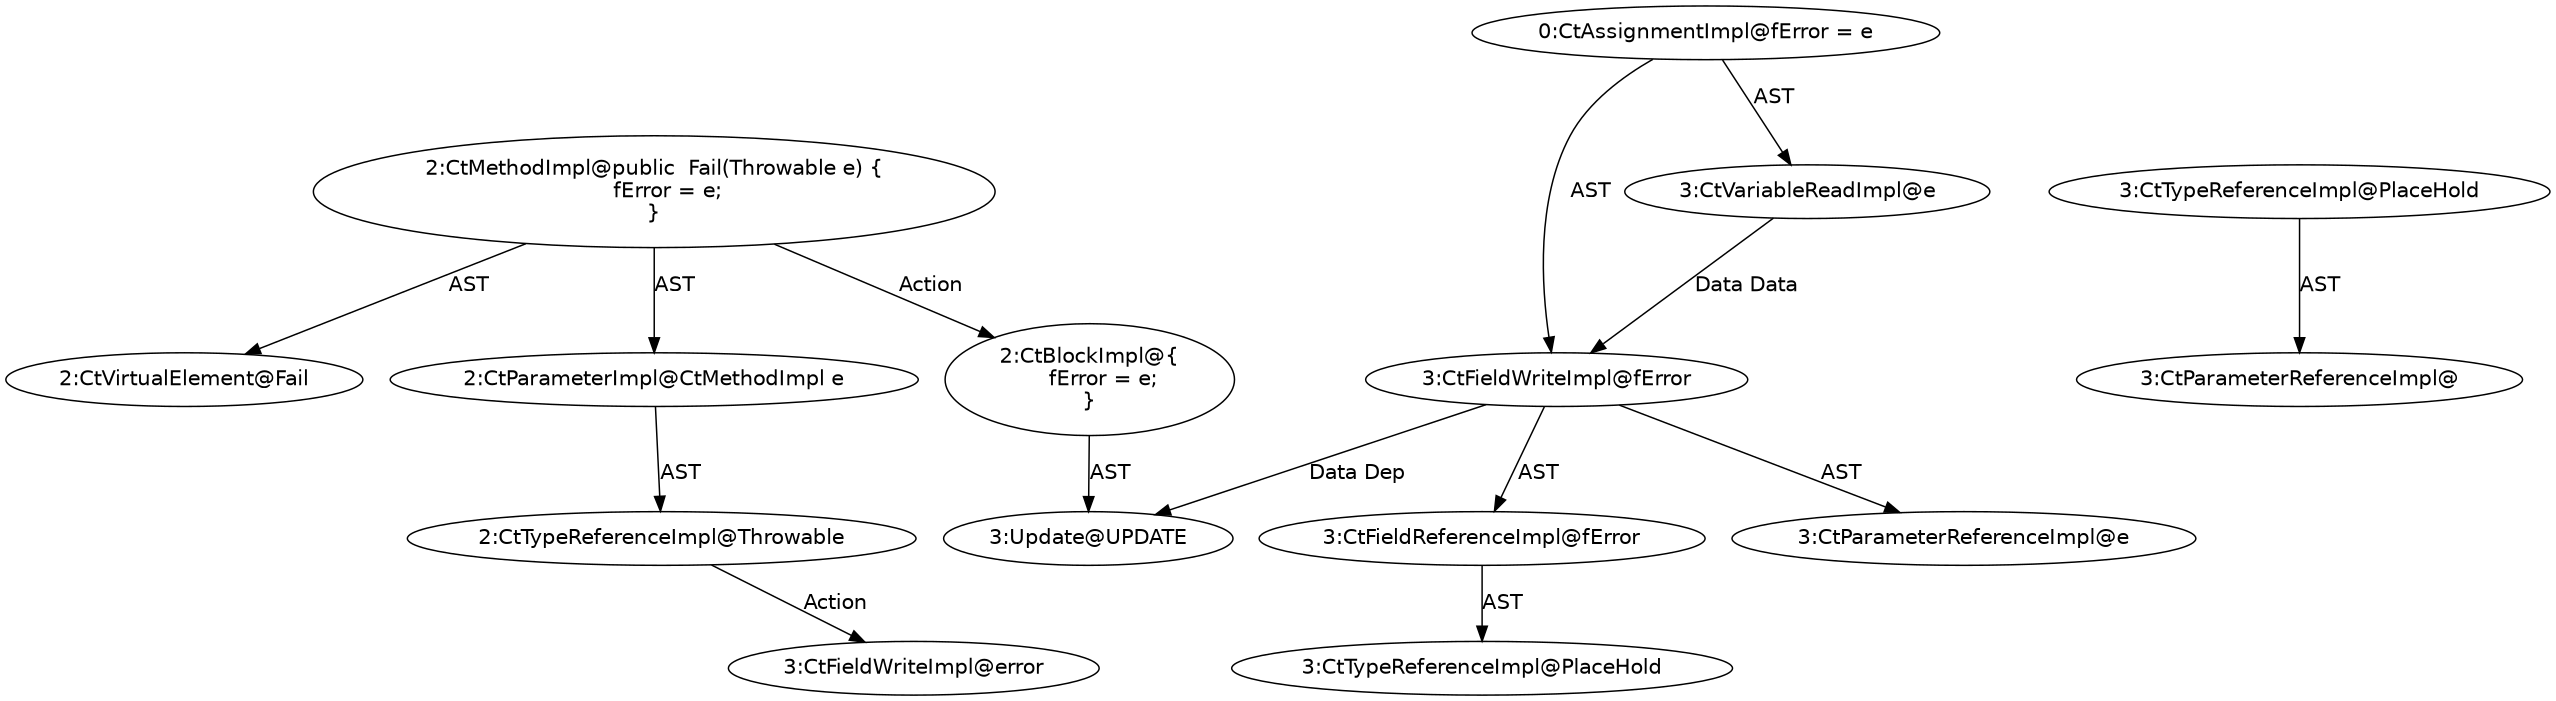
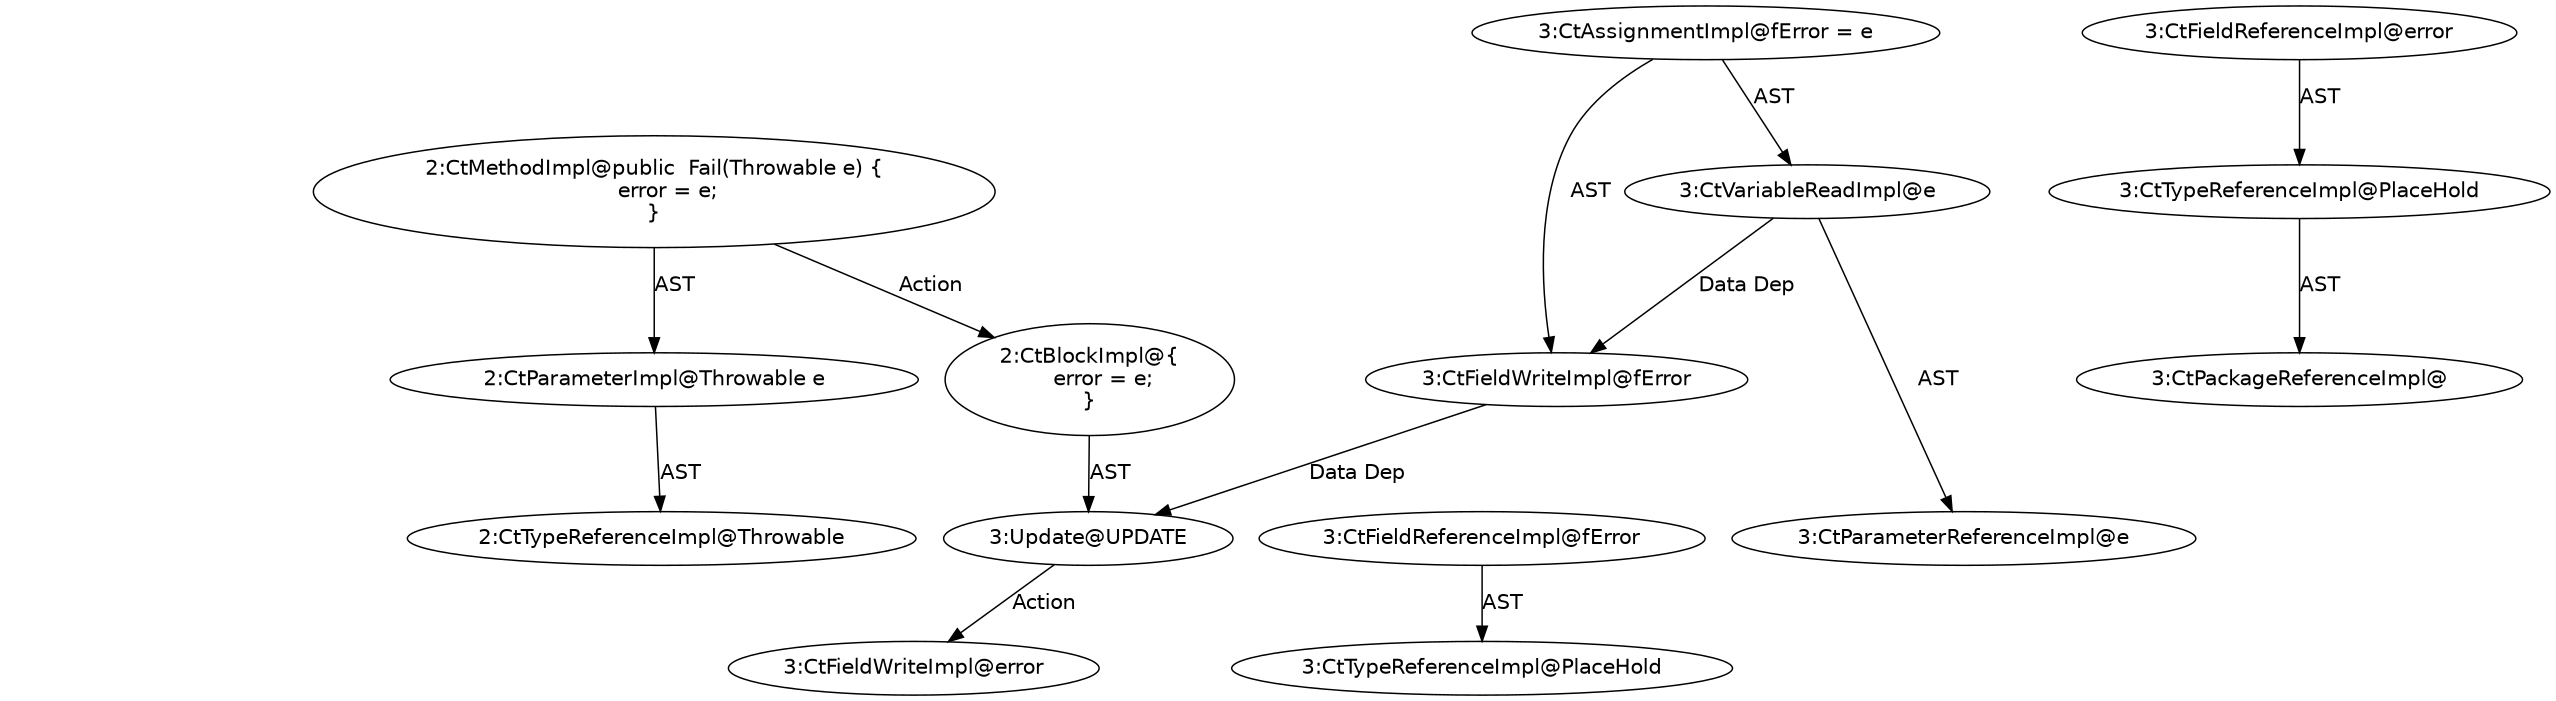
node "0:CtAssignmentImpl@fError = e": label "0:CtAssignmentImpl@fError = e" -> "3:CtAssignmentImpl@fError = e"
node "3:CtFieldReferenceImpl@error": added
node "2:CtMethodImpl@public  Fail(Throwable e) { fError = e; }": label "2:CtMethodImpl@public  Fail(Throwable e) { fError = e; }" -> "2:CtMethodImpl@public  Fail(Throwable e) { error = e; }"
edge "3:CtVariableReadImpl@e" -> "3:CtFieldWriteImpl@fError": label "Data Data" -> "Data Dep"
node "2:CtVirtualElement@Fail": removed
node "2:CtParameterImpl@CtMethodImpl e": label "2:CtParameterImpl@CtMethodImpl e" -> "2:CtParameterImpl@Throwable e"
node "2:CtBlockImpl@{ fError = e; }": label "2:CtBlockImpl@{ fError = e; }" -> "2:CtBlockImpl@{ error = e; }"
node "3:CtParameterReferenceImpl@": label "3:CtParameterReferenceImpl@" -> "3:CtPackageReferenceImpl@"
edge "3:CtFieldWriteImpl@fError" -> "3:CtFieldReferenceImpl@fError": removed, label "AST"
edge "3:CtFieldWriteImpl@fError" -> "3:CtParameterReferenceImpl@e": now "3:CtVariableReadImpl@e" -> "3:CtParameterReferenceImpl@e"
edge "2:CtTypeReferenceImpl@Throwable" -> "3:CtFieldWriteImpl@error": now "3:Update@UPDATE" -> "3:CtFieldWriteImpl@error"
